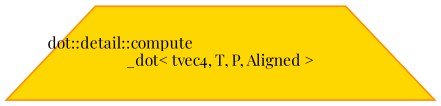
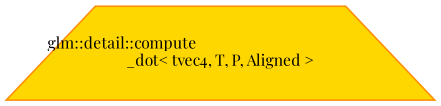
node "dot::detail::compute _dot< tvec4, T, P, Aligned >": label "dot::detail::compute _dot< tvec4, T, P, Aligned >" -> "glm::detail::compute _dot< tvec4, T, P, Aligned >"
